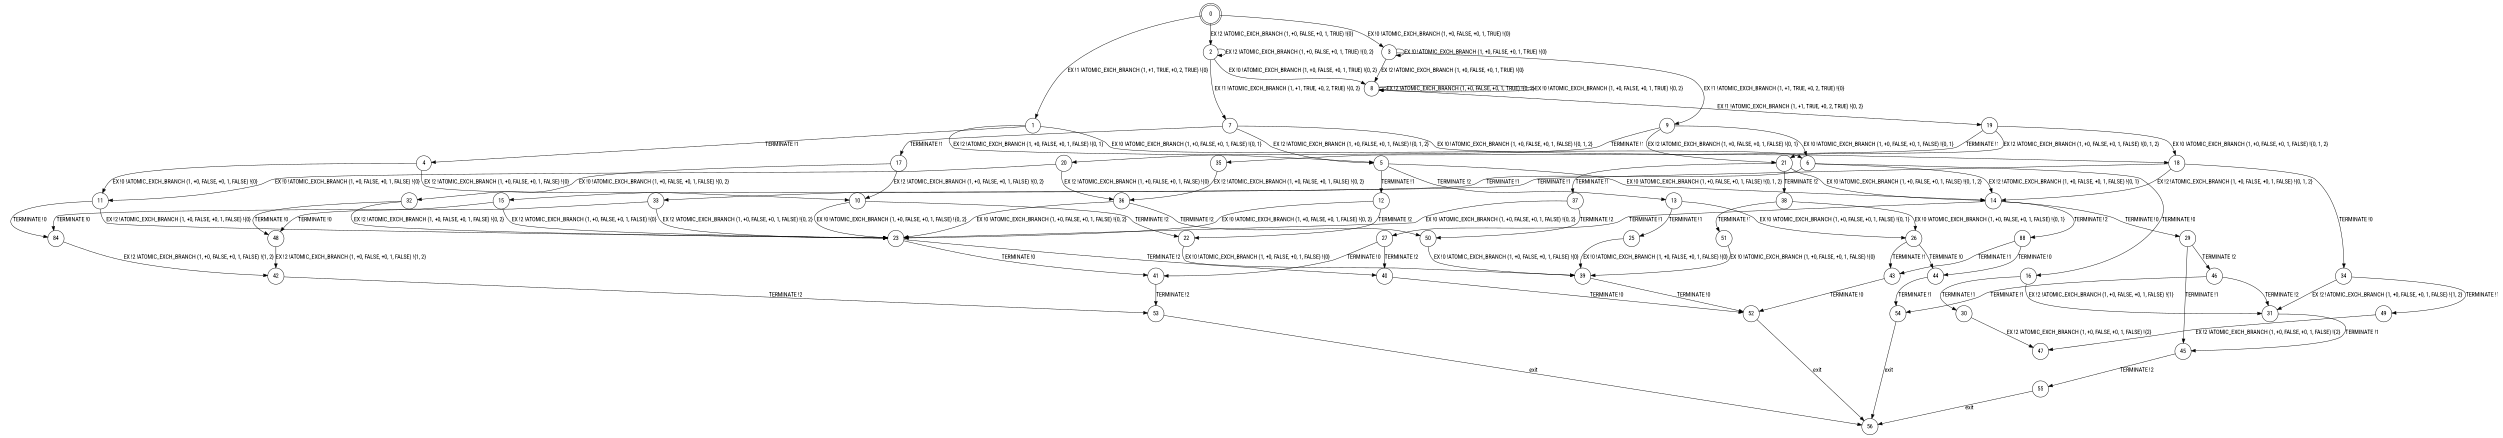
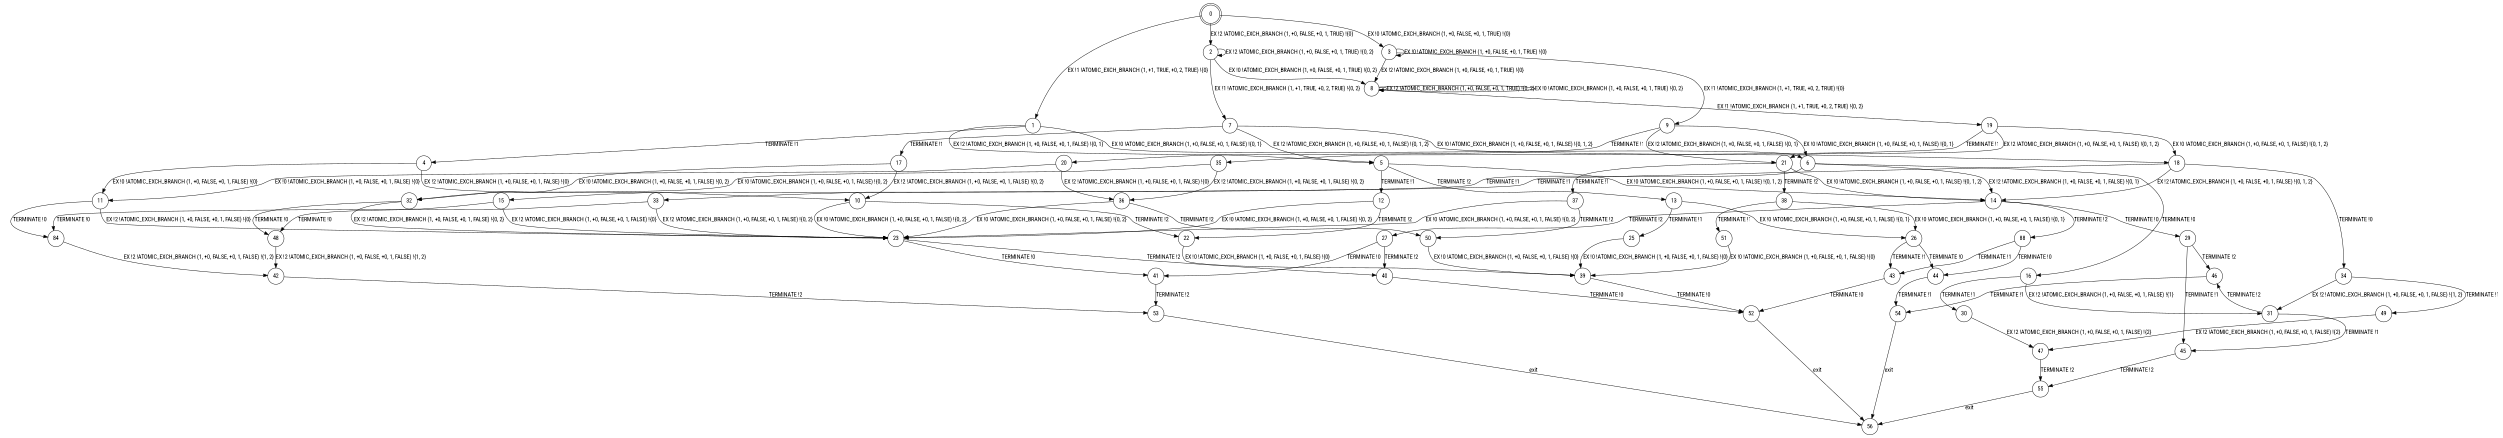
edge "35" -> "32": added, label "EX !0 !ATOMIC_EXCH_BRANCH (1, +0, FALSE, +0, 1, FALSE) !{0, 2}"
edge "14" -> "27": label "TERMINATE !1" -> "TERMINATE !2"
edge "46" -> "31": reversed
edge "47" -> "55": added, label "TERMINATE !2"
